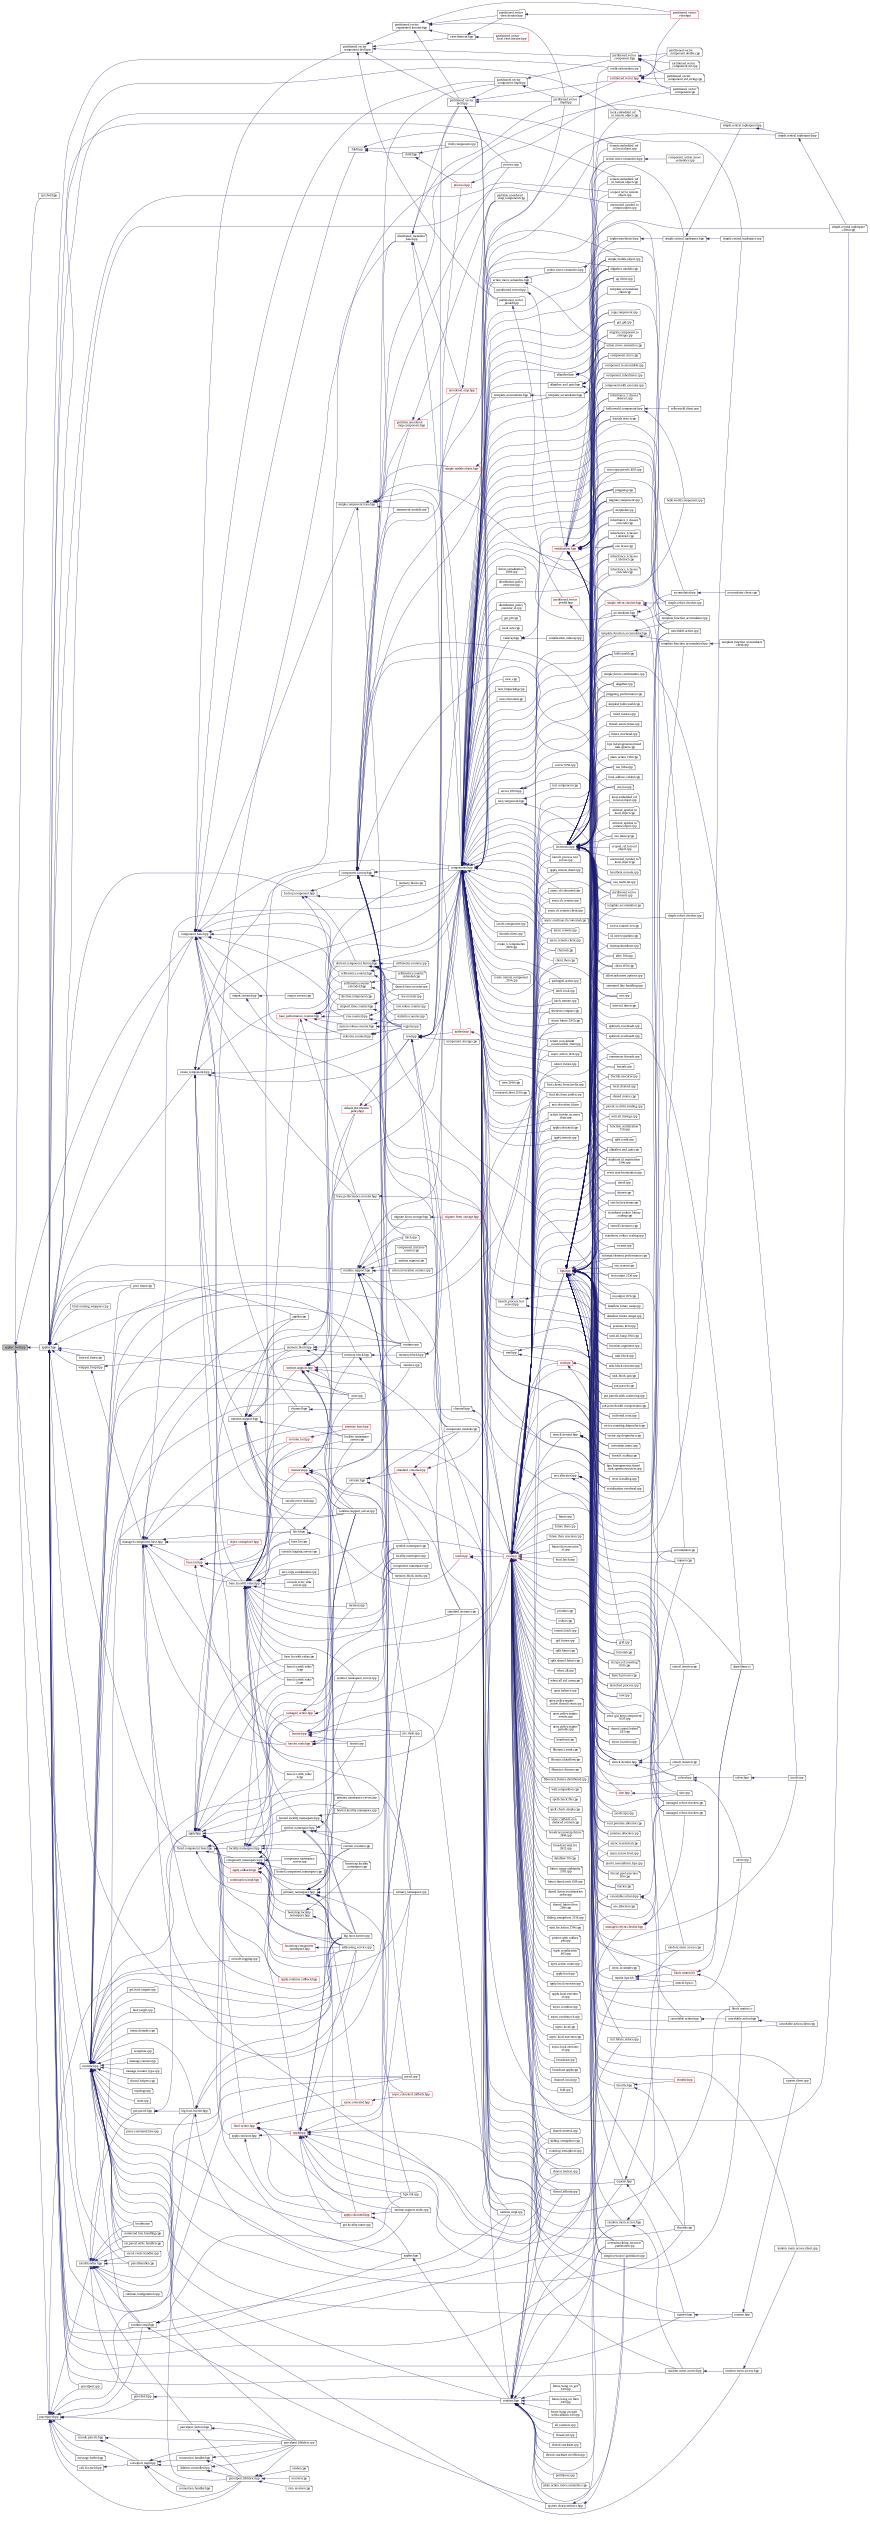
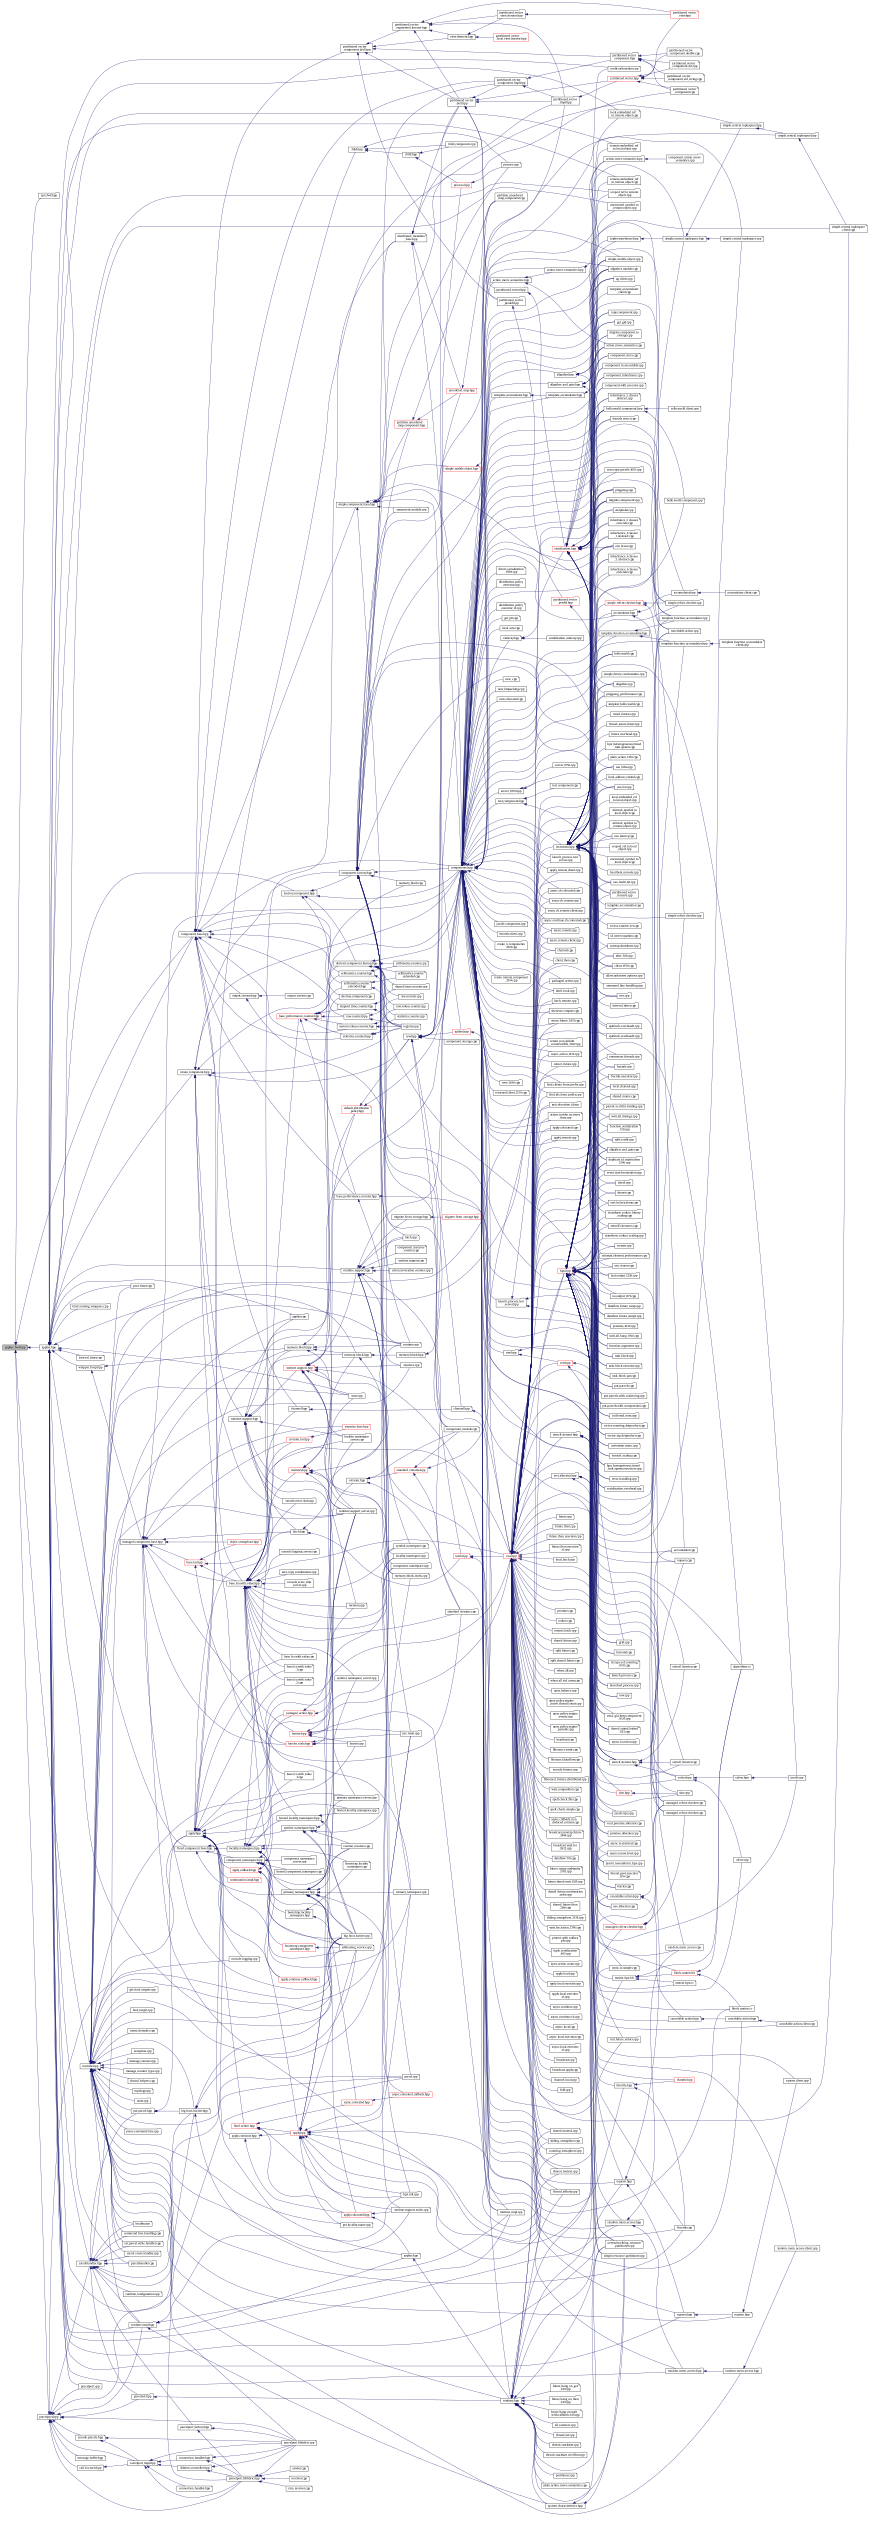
node "base_lco.cpp": removed
node "gid_future.cpp": label "gid_future.cpp" -> "shared_future.cpp"
node "fibonacci_futures.cpp": label "fibonacci_futures.cpp" -> "encode_futures.cpp"
